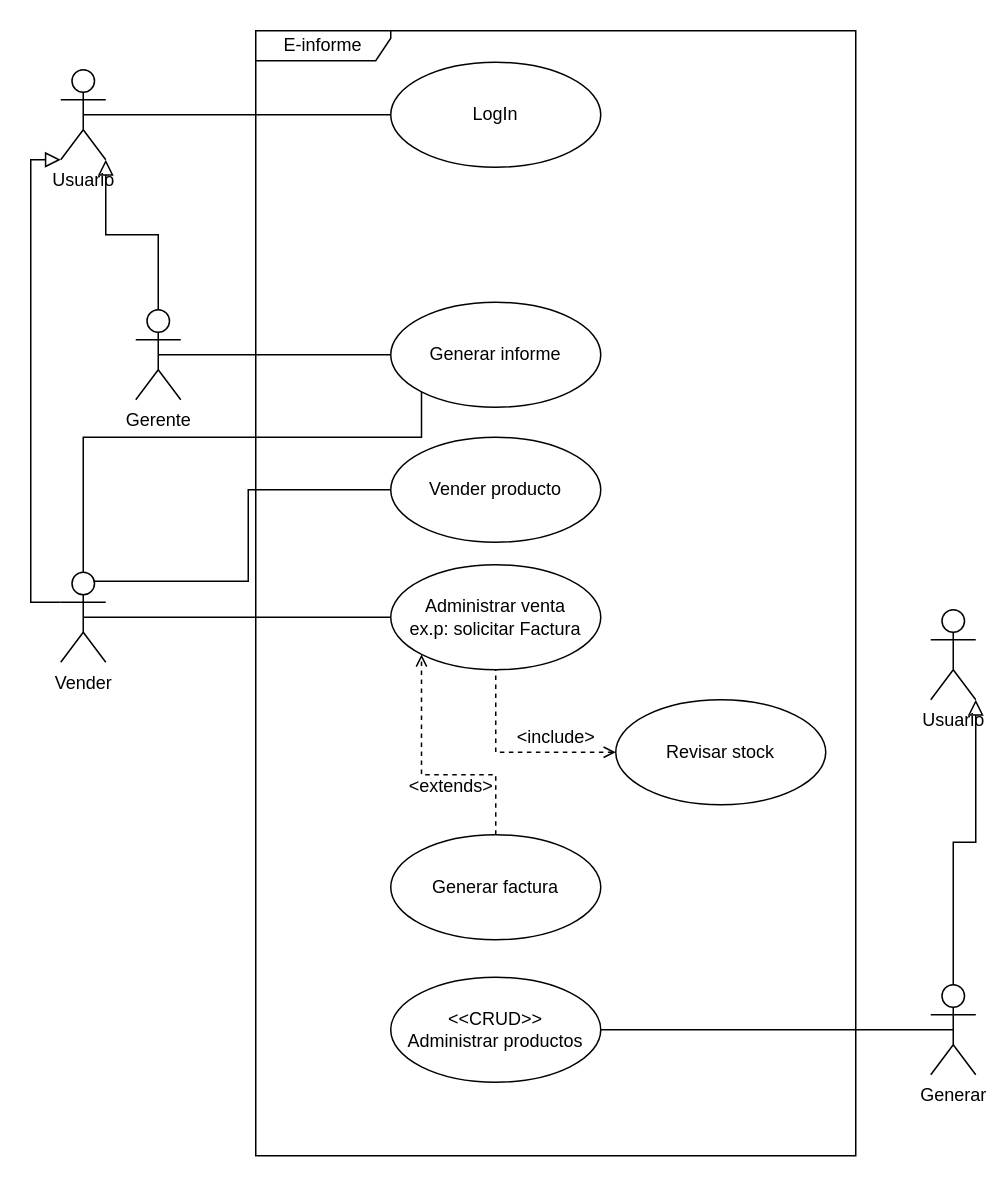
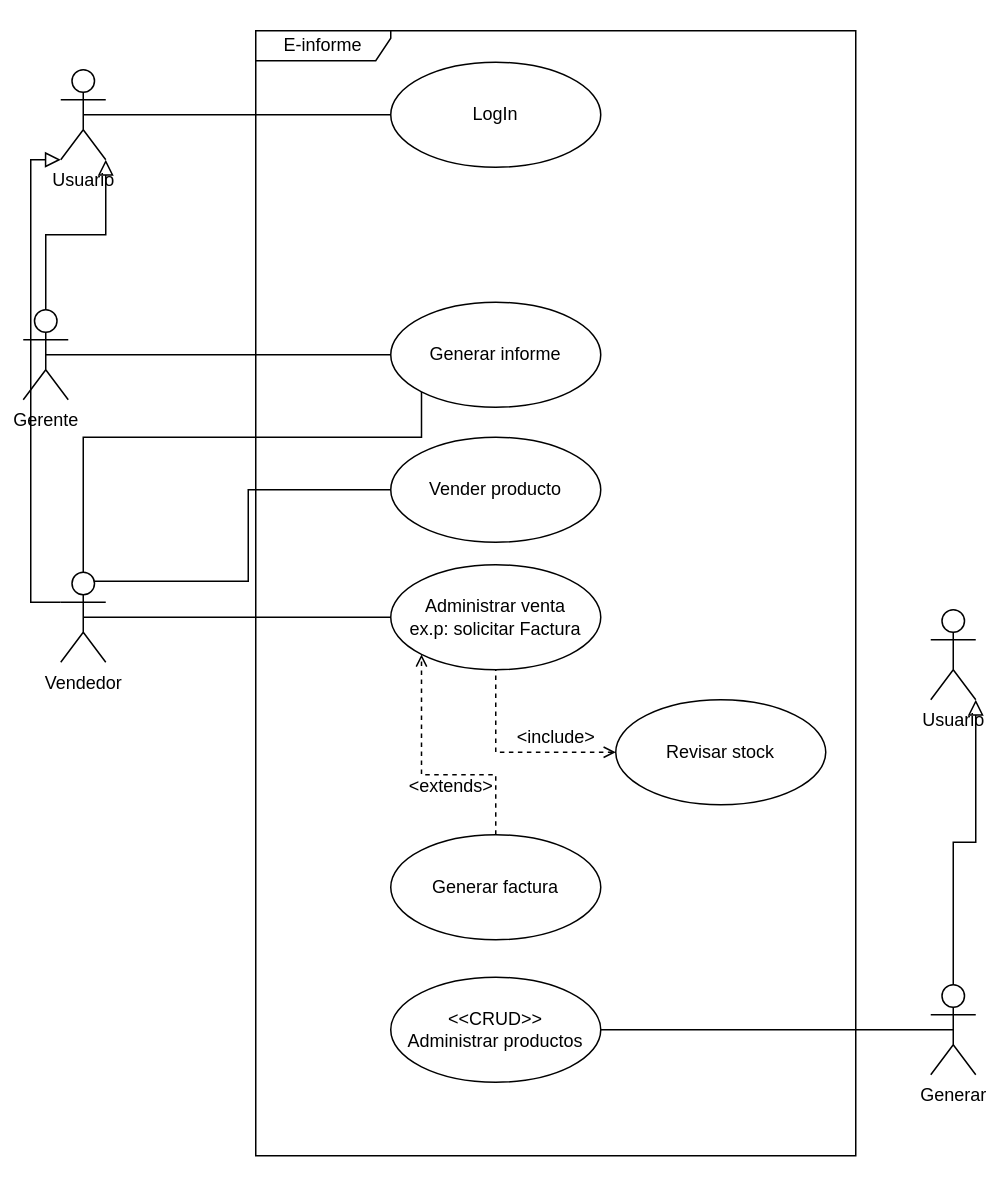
node "Gerente": moved (158, 355) -> (46, 355)
node "Vender": label "Vender" -> "Vendedor"
